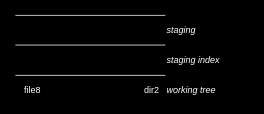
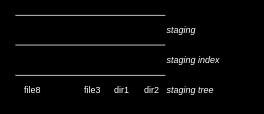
node "file3": added
node "dir1": added
node "working tree": label "working tree" -> "staging tree"
